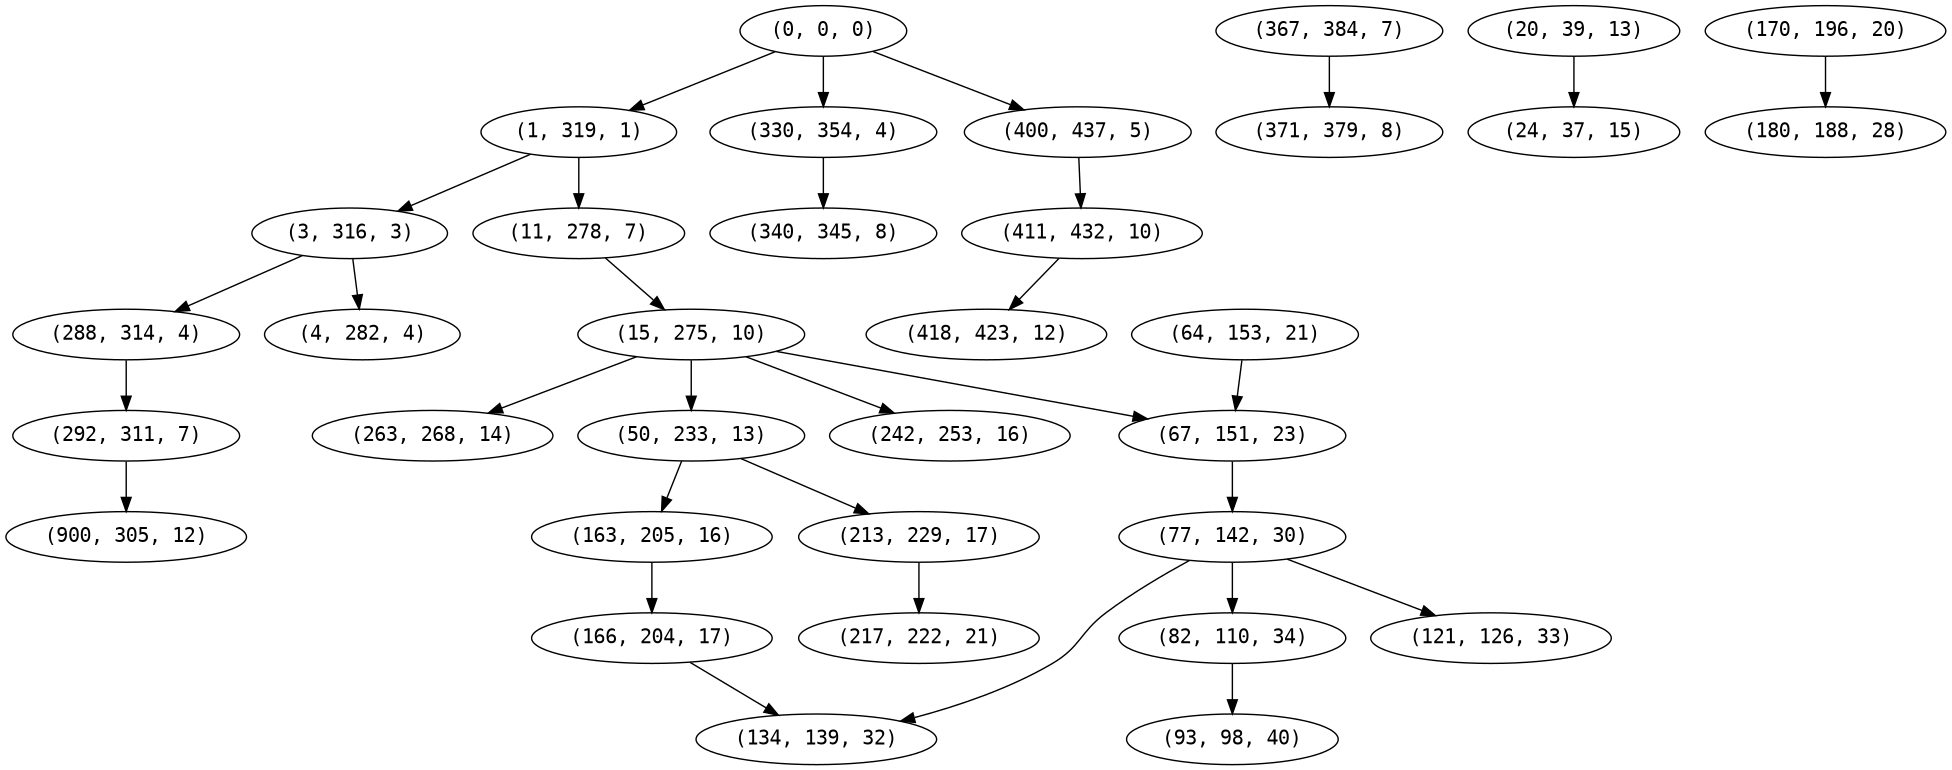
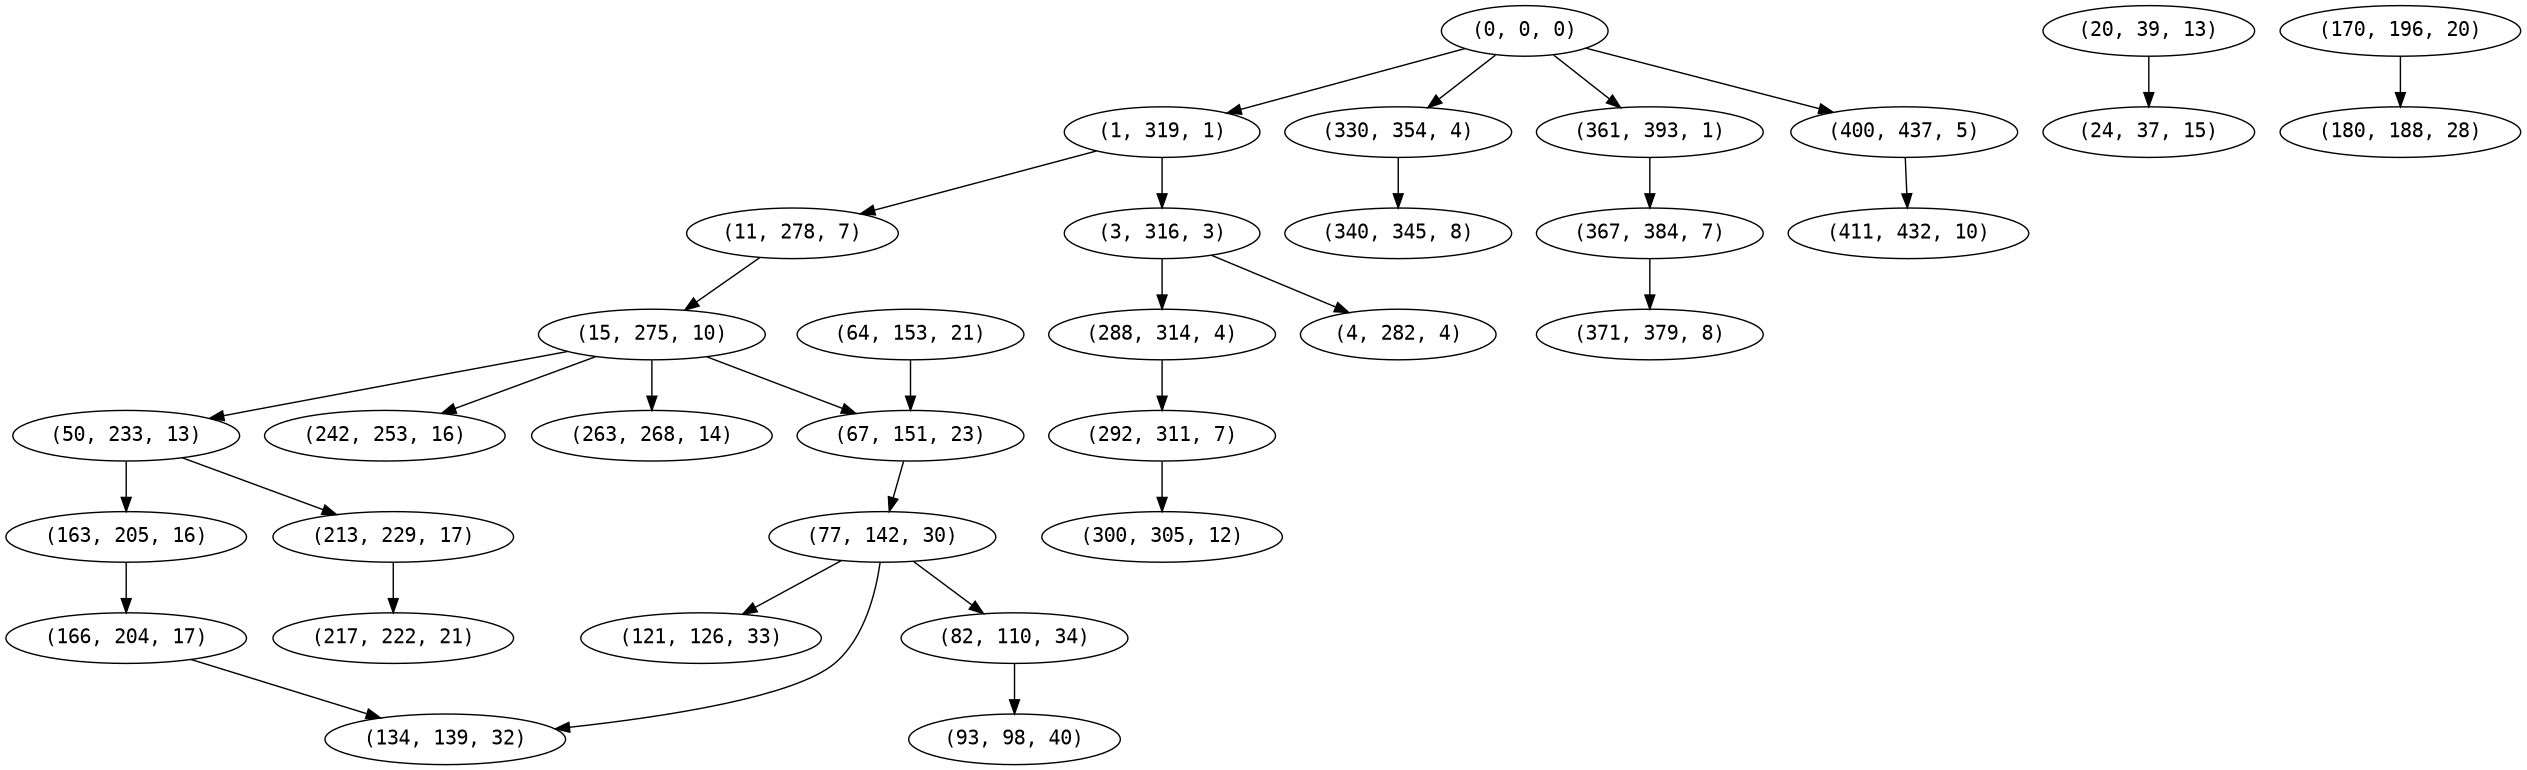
node "(361, 393, 1)": added
node "(418, 423, 12)": removed
node "(900, 305, 12)": label "(900, 305, 12)" -> "(300, 305, 12)"
